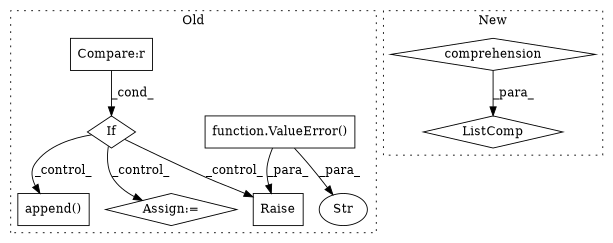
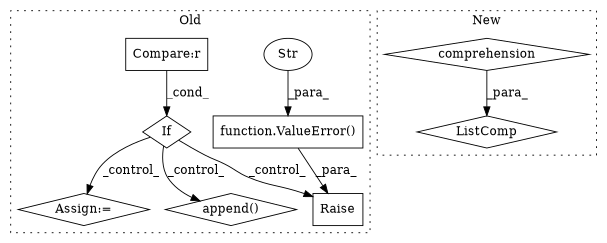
edge "function.ValueError()" -> "Str": reversed
node "append()": shape box -> diamond
